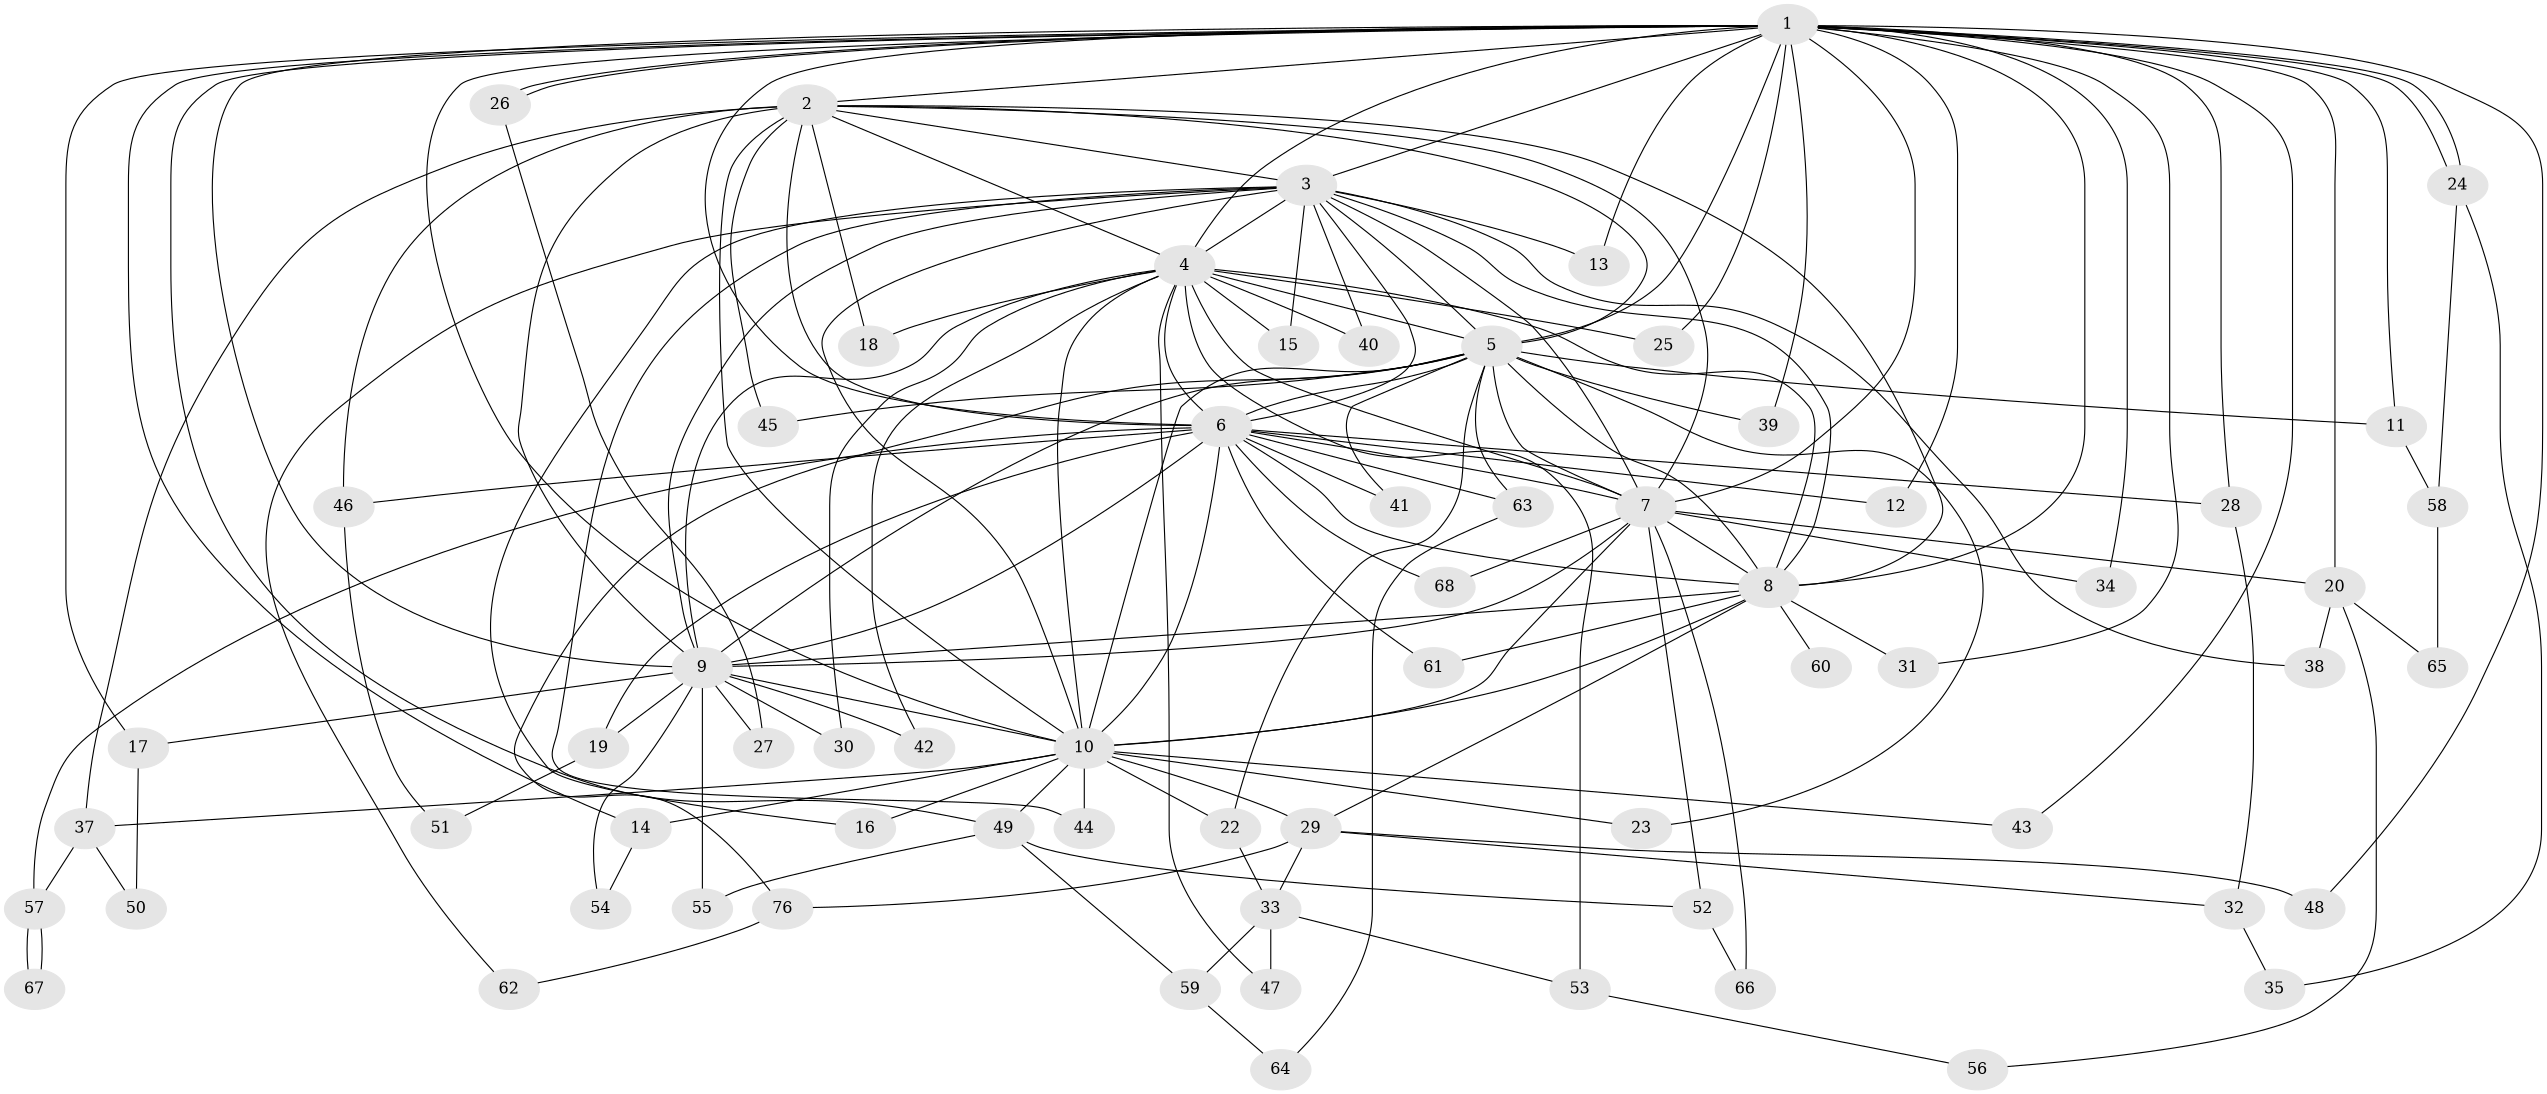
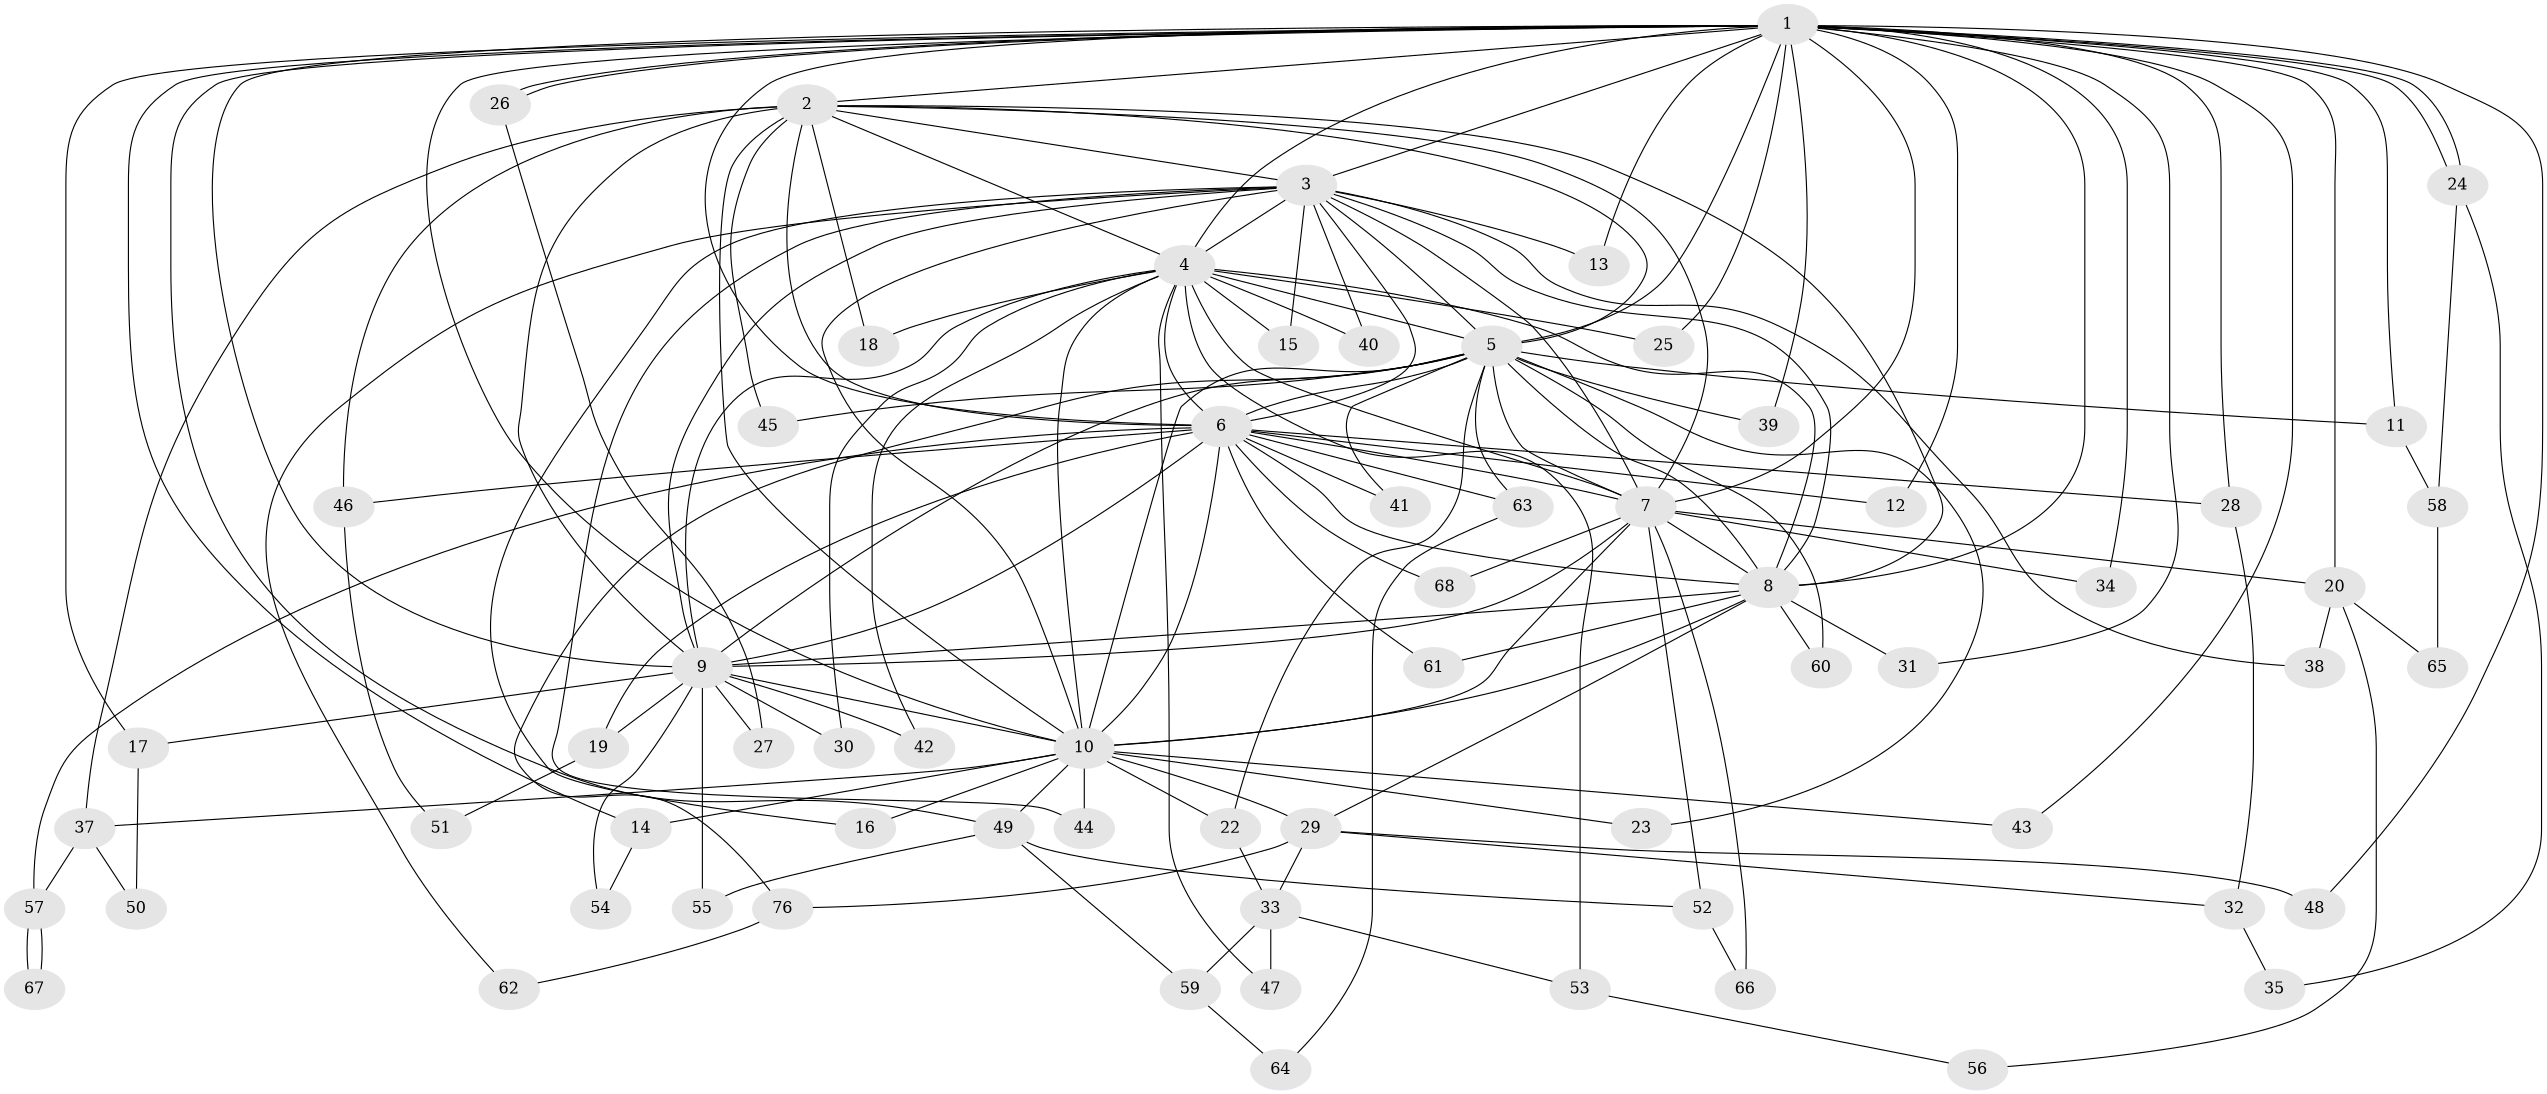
edge "5" -- "60": added
